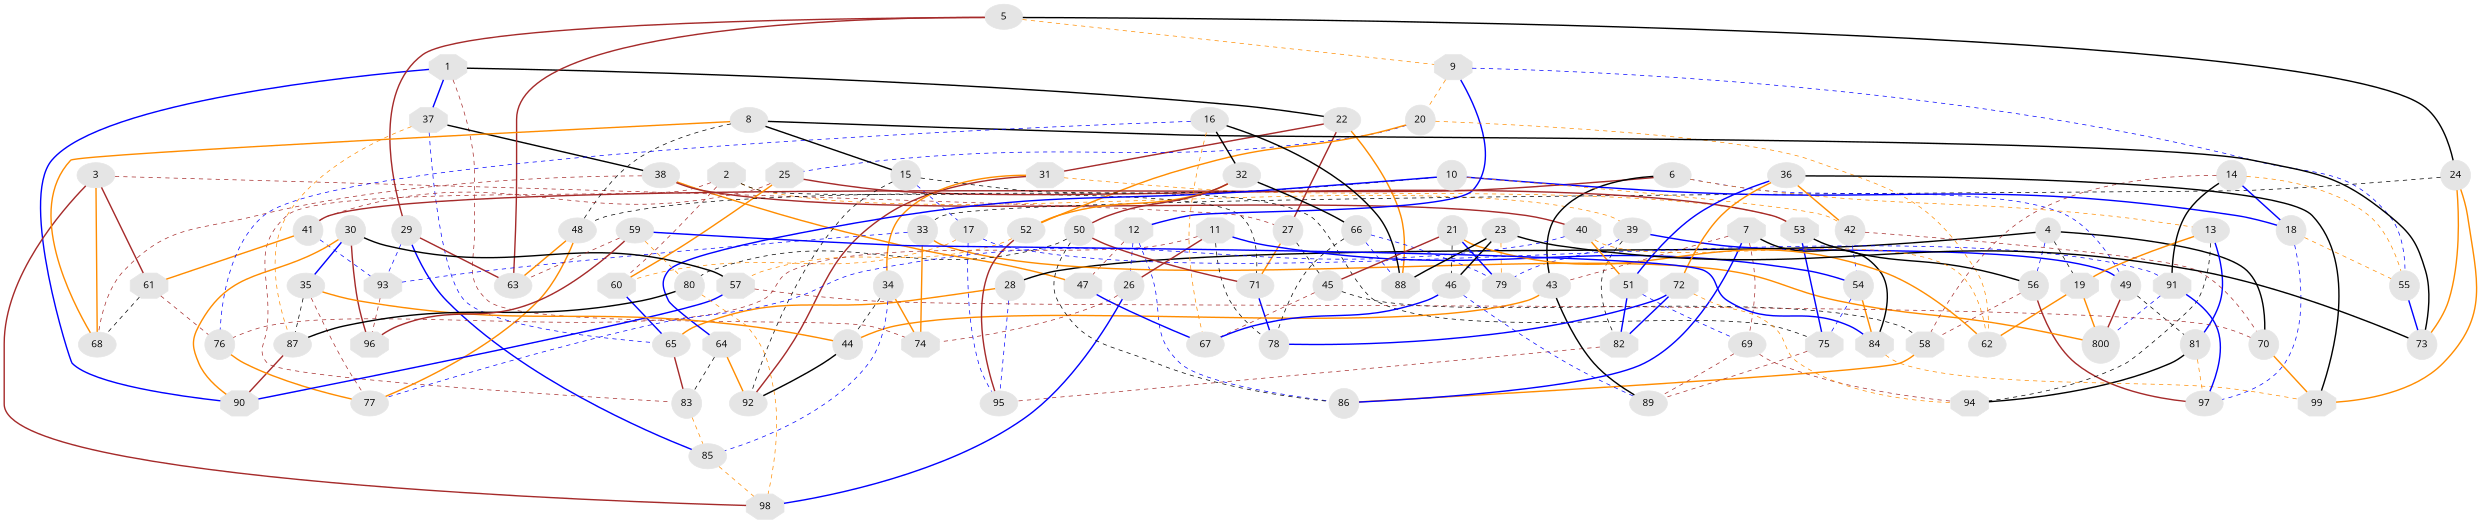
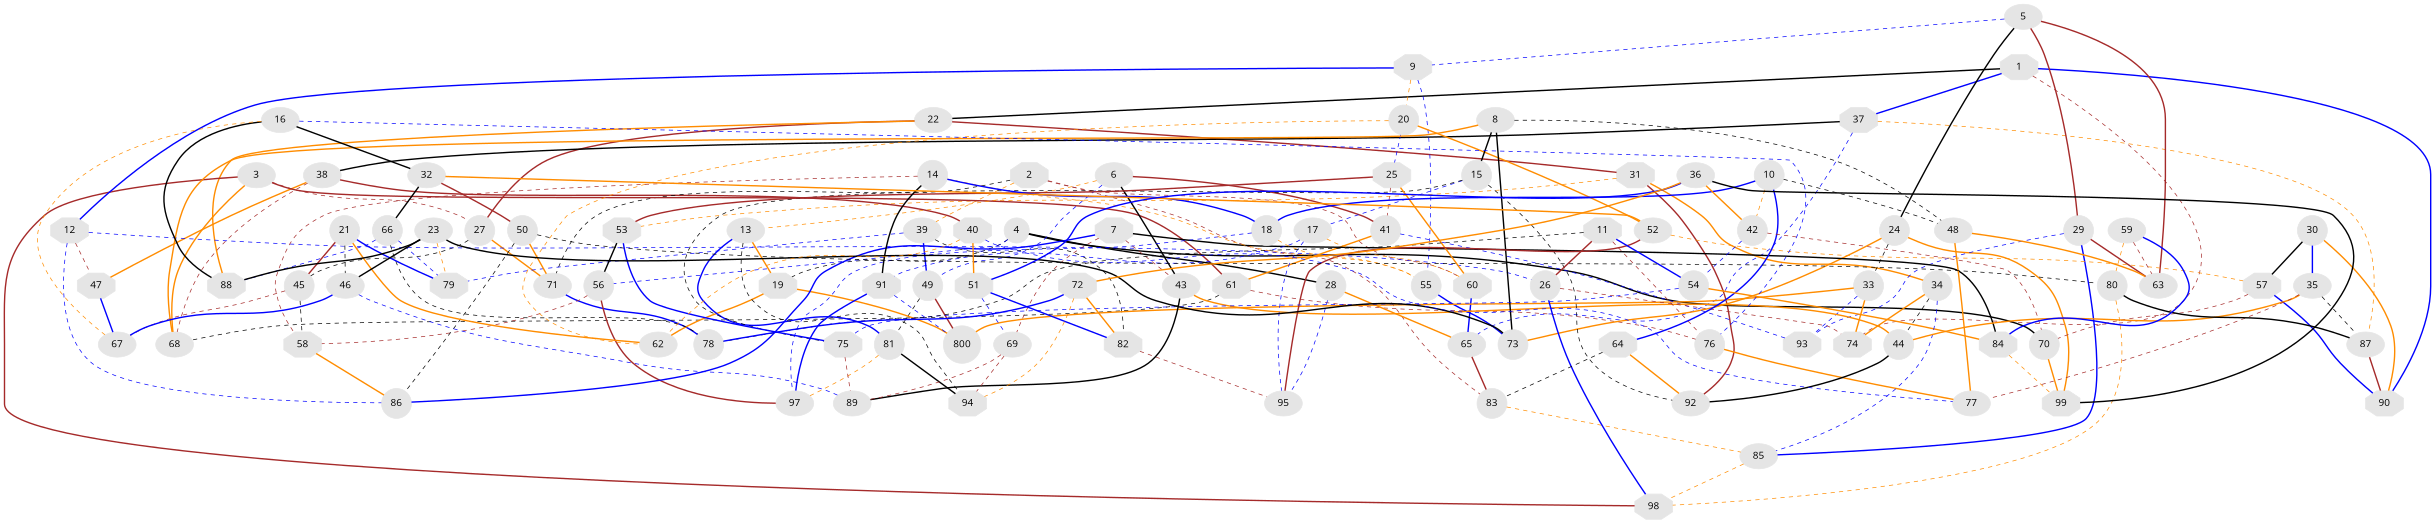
edge "5" -- "9": color darkorange -> blue
edge "50" -- "71": color brown -> darkorange
edge "72" -- "82": color blue -> darkorange
node "96": removed
